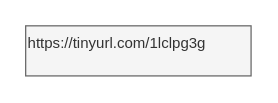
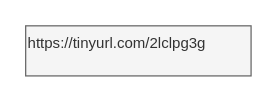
node "https://tinyurl.com/1lclpg3g": label "https://tinyurl.com/1lclpg3g" -> "https://tinyurl.com/2lclpg3g"
